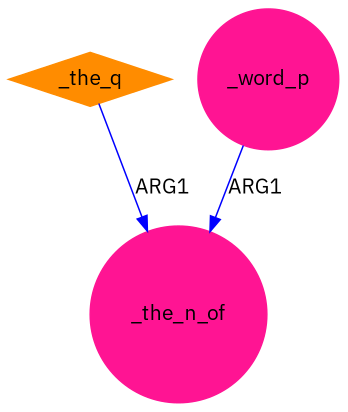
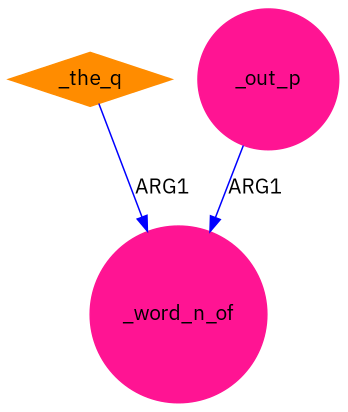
node "_word_p": label "_word_p" -> "_out_p"
node "_the_n_of": label "_the_n_of" -> "_word_n_of"
